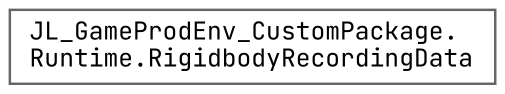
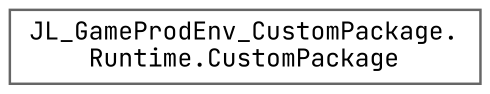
node "JL_GameProdEnv_CustomPackage. Runtime.RigidbodyRecordingData": label "JL_GameProdEnv_CustomPackage. Runtime.RigidbodyRecordingData" -> "JL_GameProdEnv_CustomPackage. Runtime.CustomPackage"
